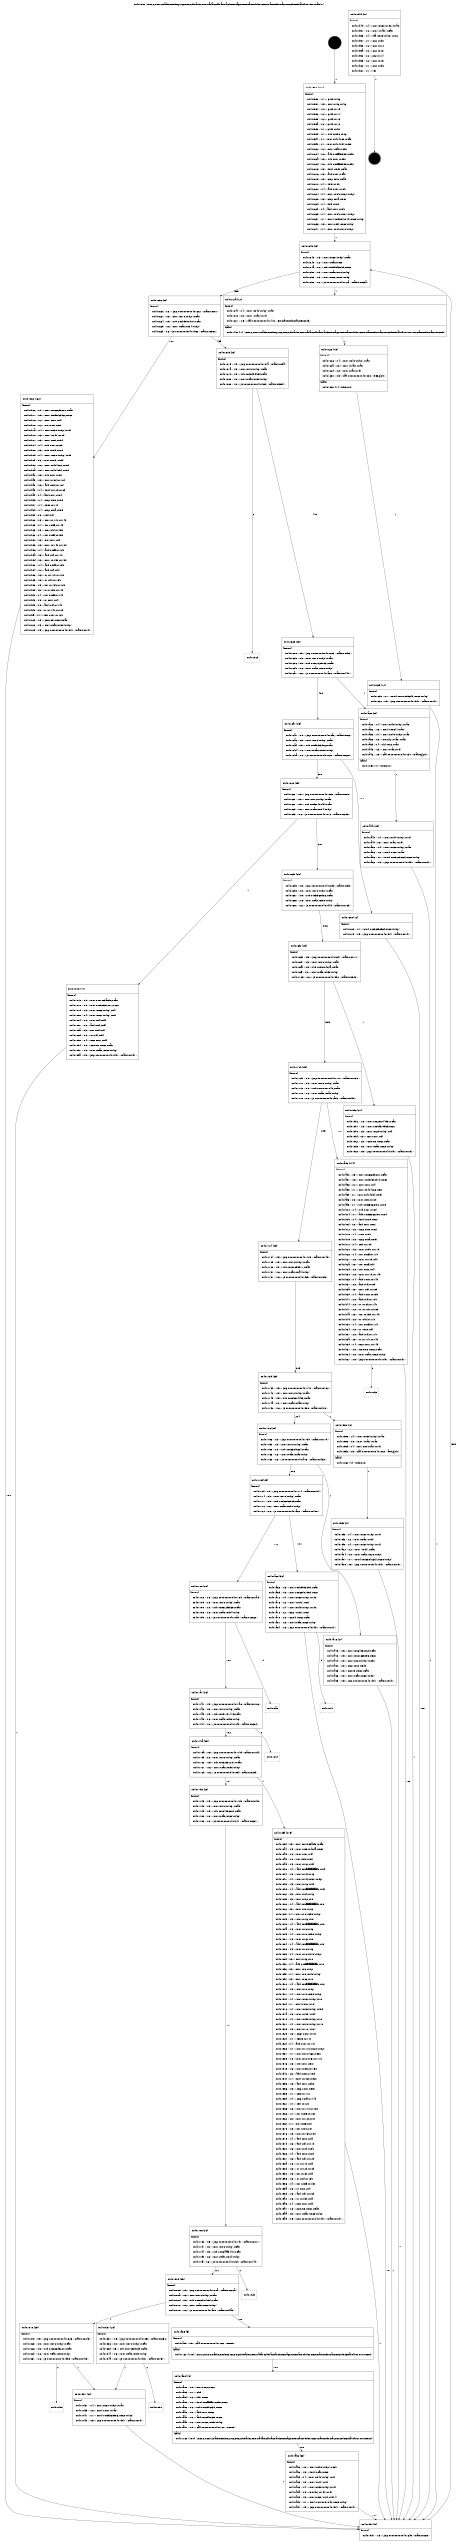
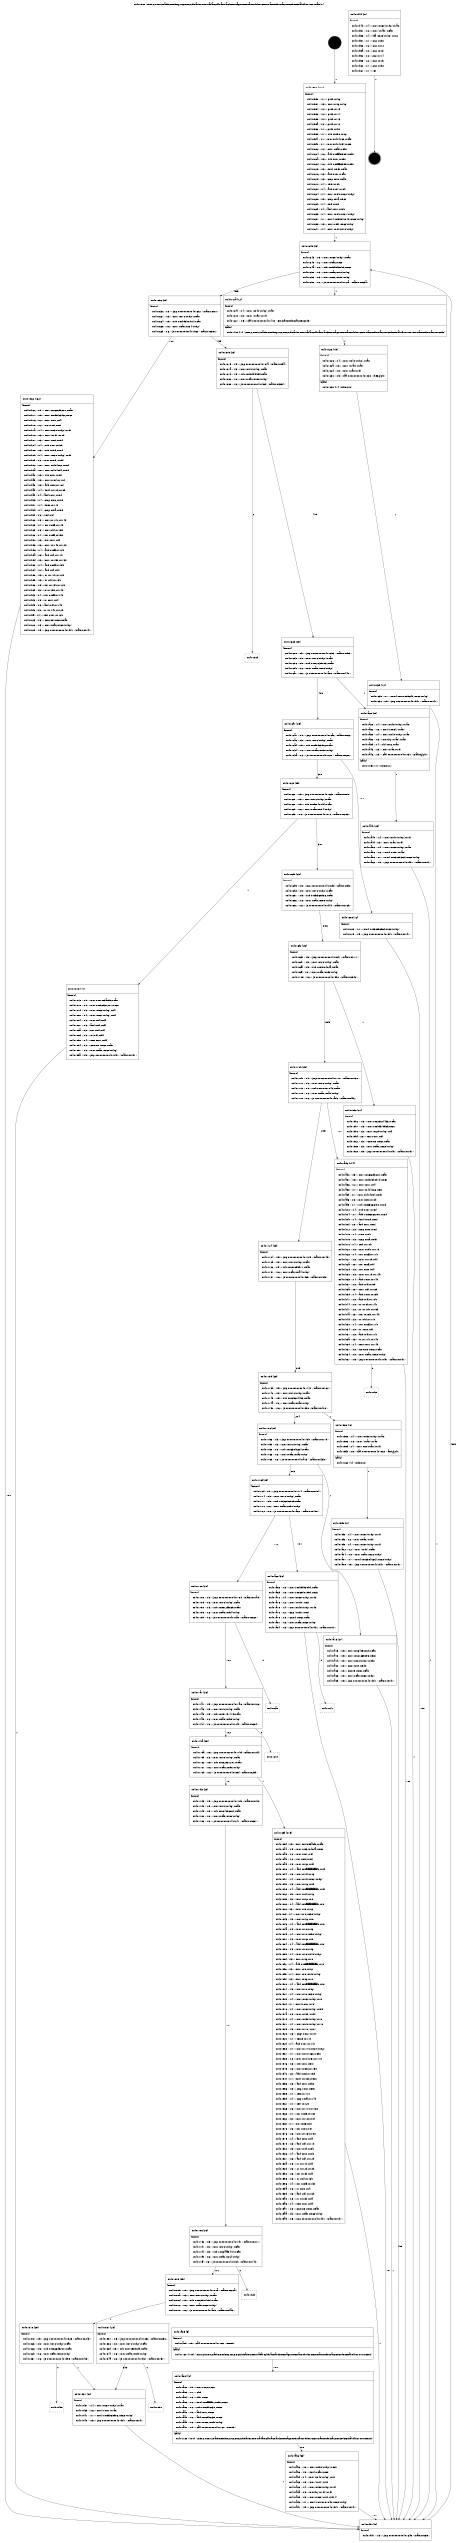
edge "0x4019f8 [27]" -> "0x401dd1 [5]": label " 1" -> " 409"
edge "0x401805 [25]" -> "0x401a89 [5]": removed, label "100"
edge "0x401837 [25]" -> "0x401d37 [22]": label " 1" -> " 305"
